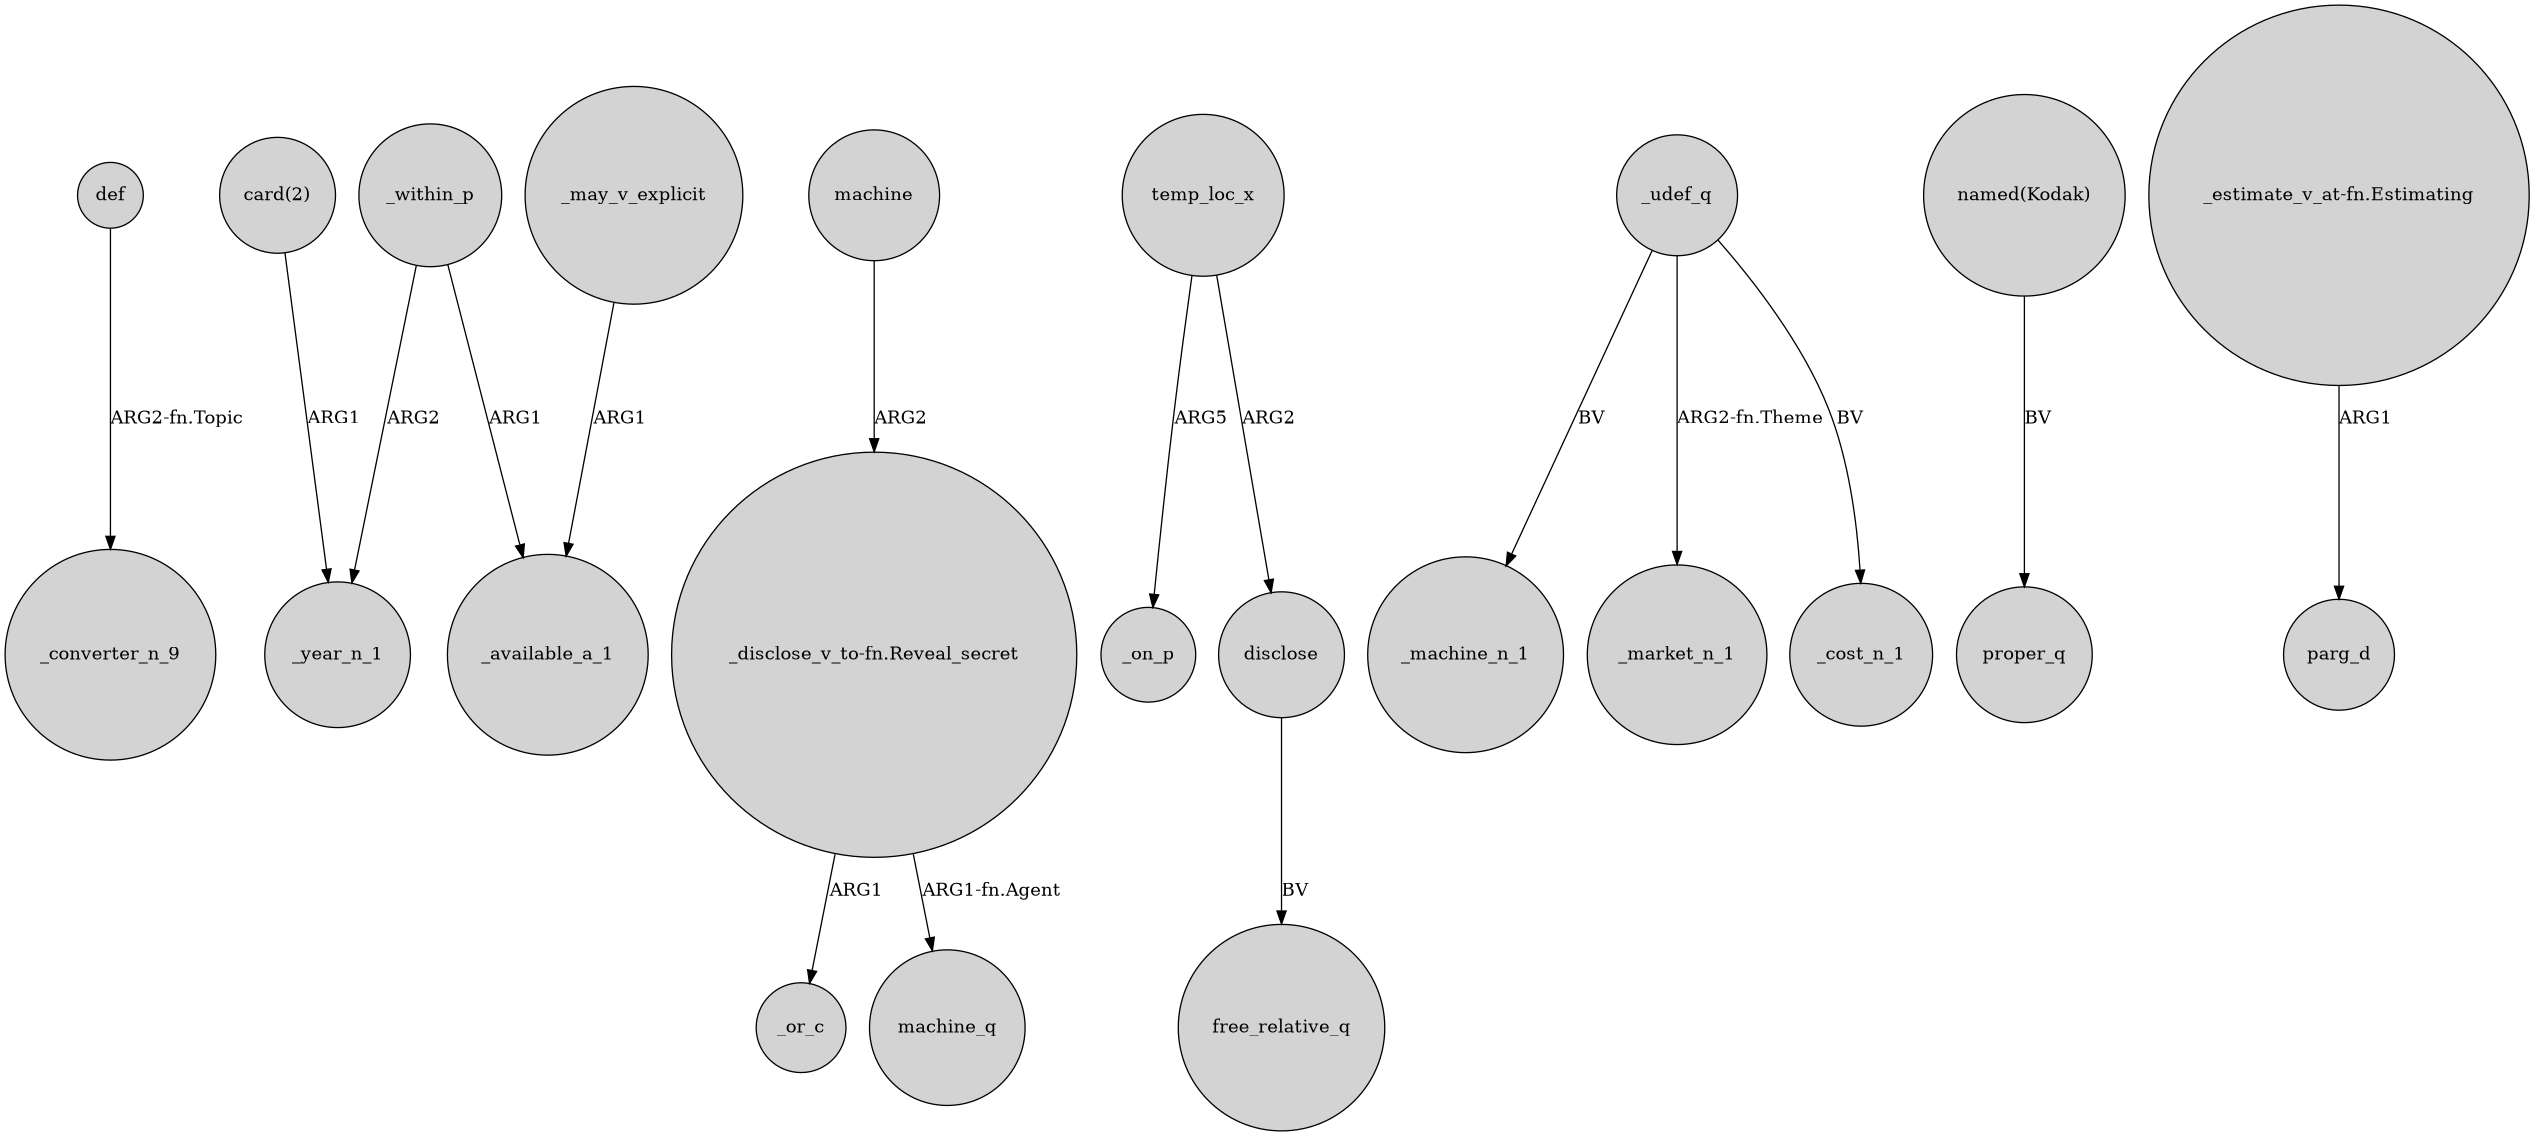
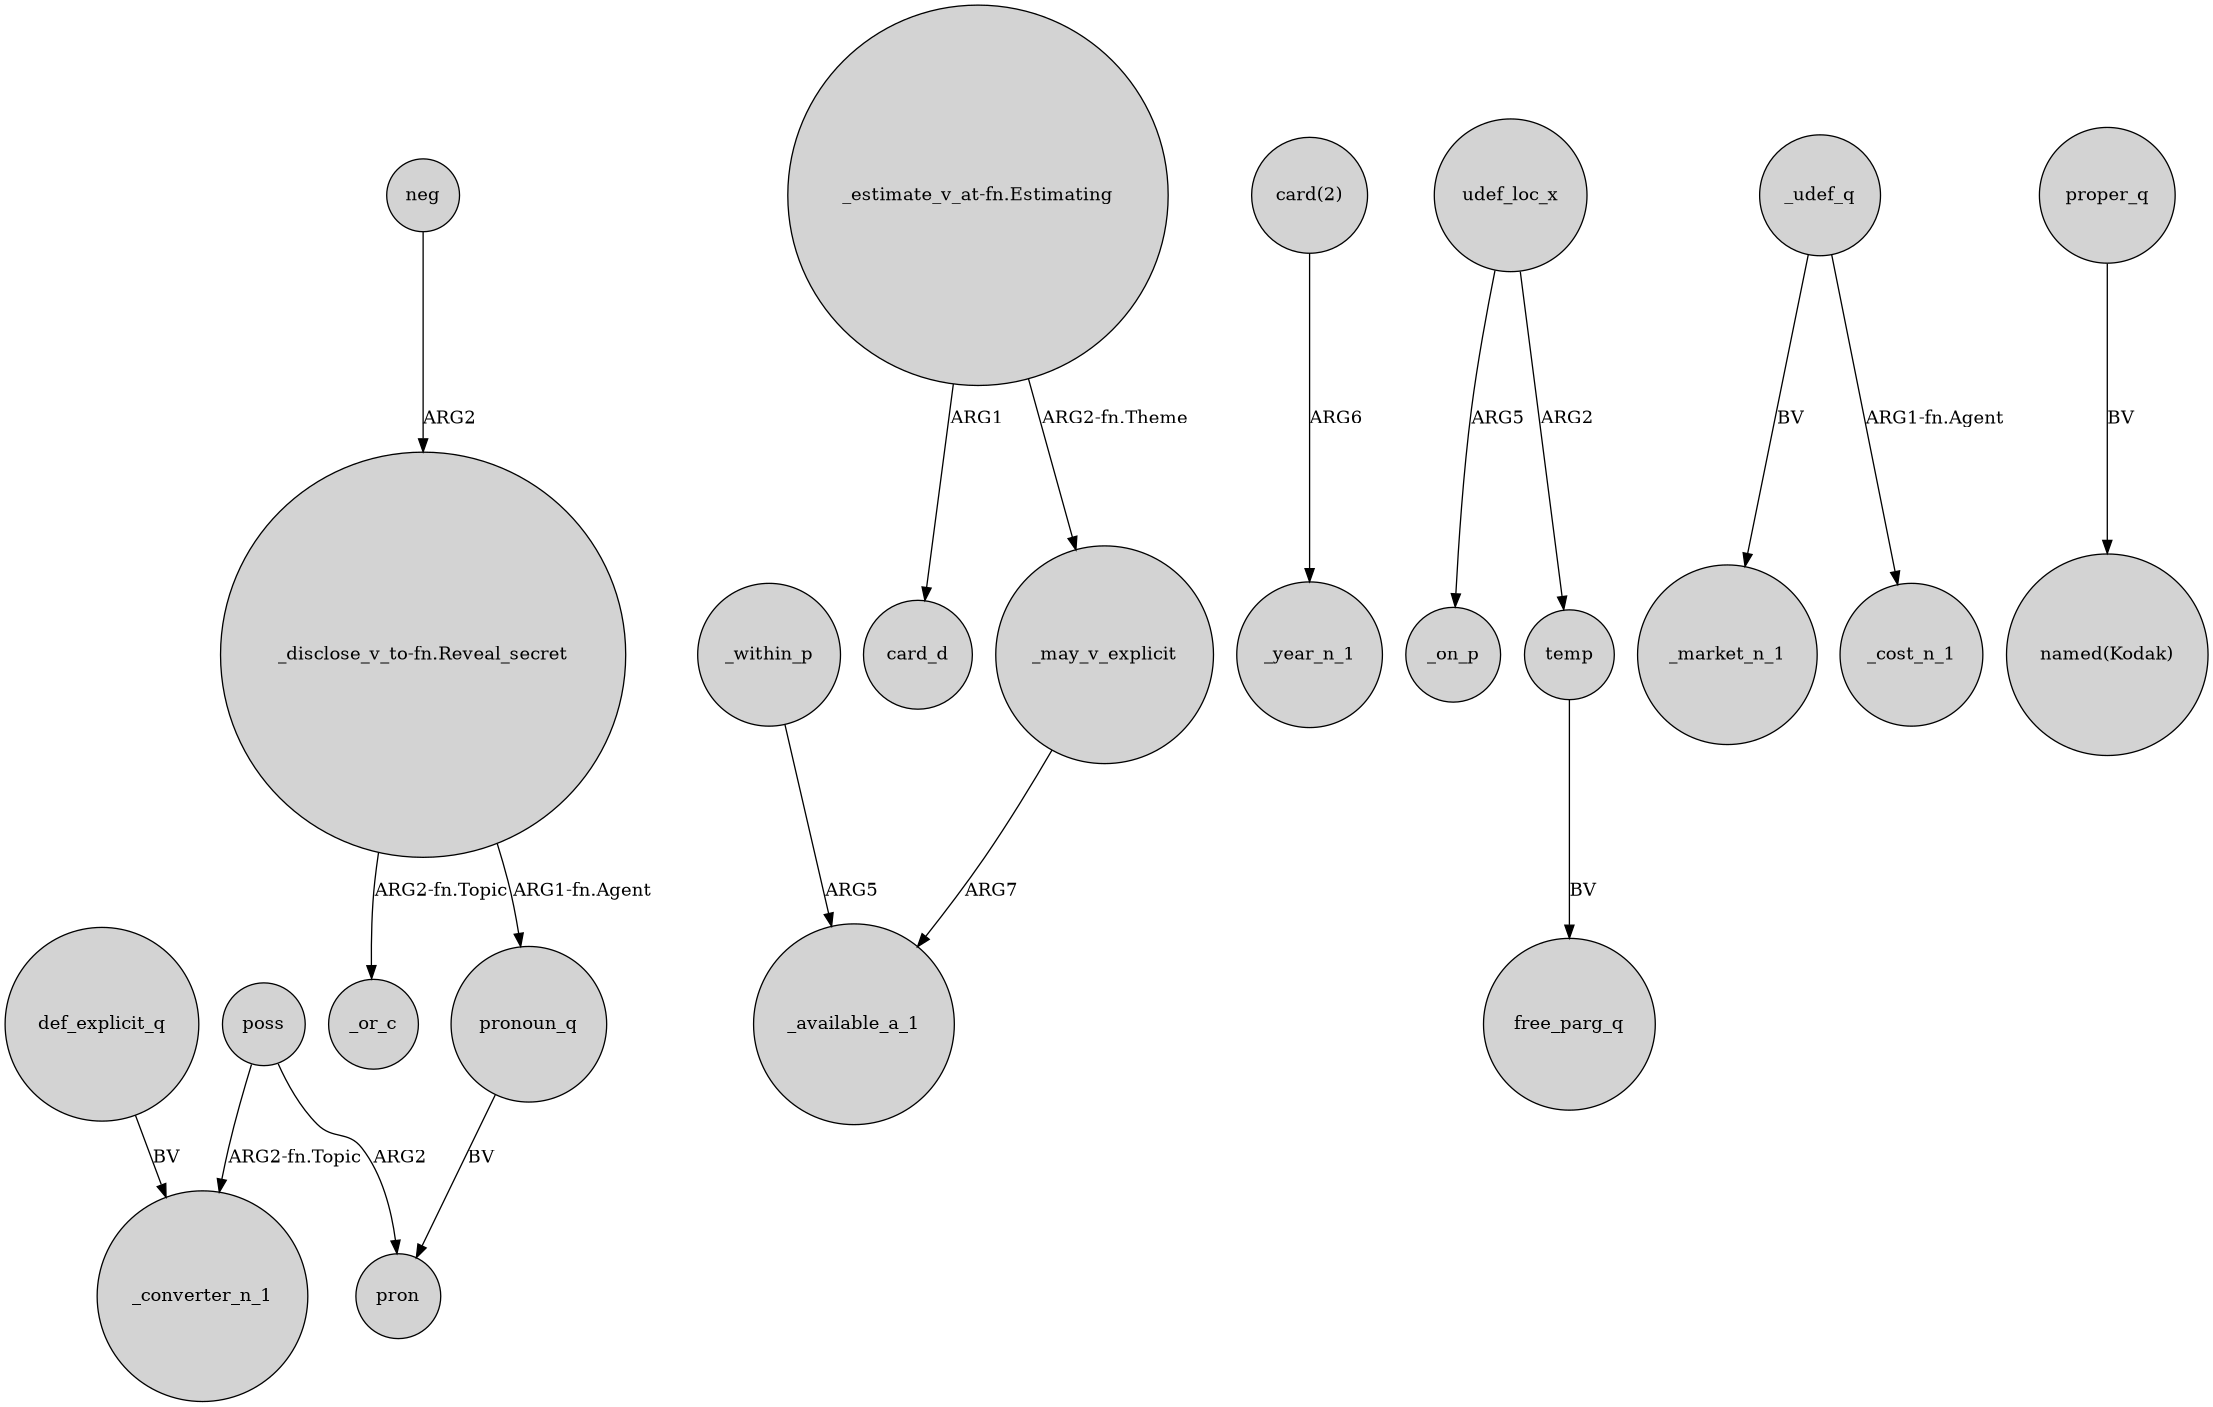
node "def": label "def" -> "poss"
node "machine": label "machine" -> "neg"
node "temp_loc_x": label "temp_loc_x" -> "udef_loc_x"
edge "_within_p" -> "_year_n_1": removed, label "ARG2"
edge "card(2)" -> "_year_n_1": label "ARG1" -> "ARG6"
edge "_within_p" -> "_available_a_1": label "ARG1" -> "ARG5"
edge "_may_v_explicit" -> "_available_a_1": label "ARG1" -> "ARG7"
edge "_udef_q" -> "_market_n_1": label "ARG2-fn.Theme" -> "BV"
edge "_udef_q" -> "_cost_n_1": label "BV" -> "ARG1-fn.Agent"
edge "named(Kodak)" -> "proper_q": reversed
edge "_estimate_v_at-fn.Estimating" -> "_may_v_explicit": added, label "ARG2-fn.Theme"
node "_converter_n_9": label "_converter_n_9" -> "_converter_n_1"
node "disclose": label "disclose" -> "temp"
node "_machine_n_1": removed
node "parg_d": label "parg_d" -> "card_d"
edge "_disclose_v_to-fn.Reveal_secret" -> "_or_c": label "ARG1" -> "ARG2-fn.Topic"
node "def_explicit_q": added
node "machine_q": label "machine_q" -> "pronoun_q"
node "free_relative_q": label "free_relative_q" -> "free_parg_q"
node "pron": added
